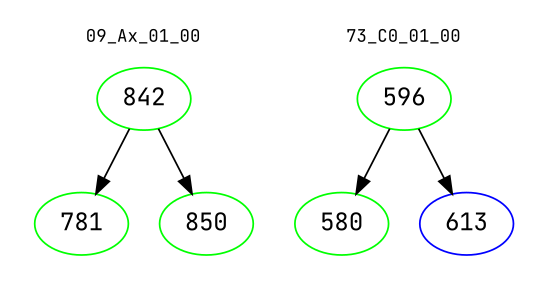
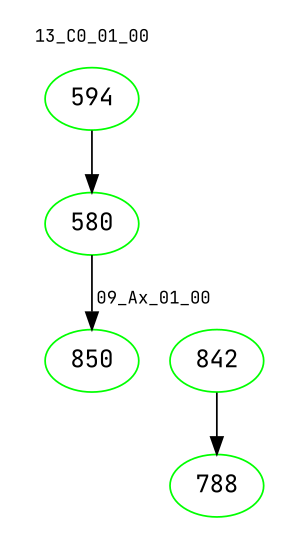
cluster "73_C0_01_00": label "73_C0_01_00" -> "13_C0_01_00"
node "596": label "596" -> "594"
edge "842" -> "850": now "580" -> "850"
node "781": label "781" -> "788"
node "613": removed
